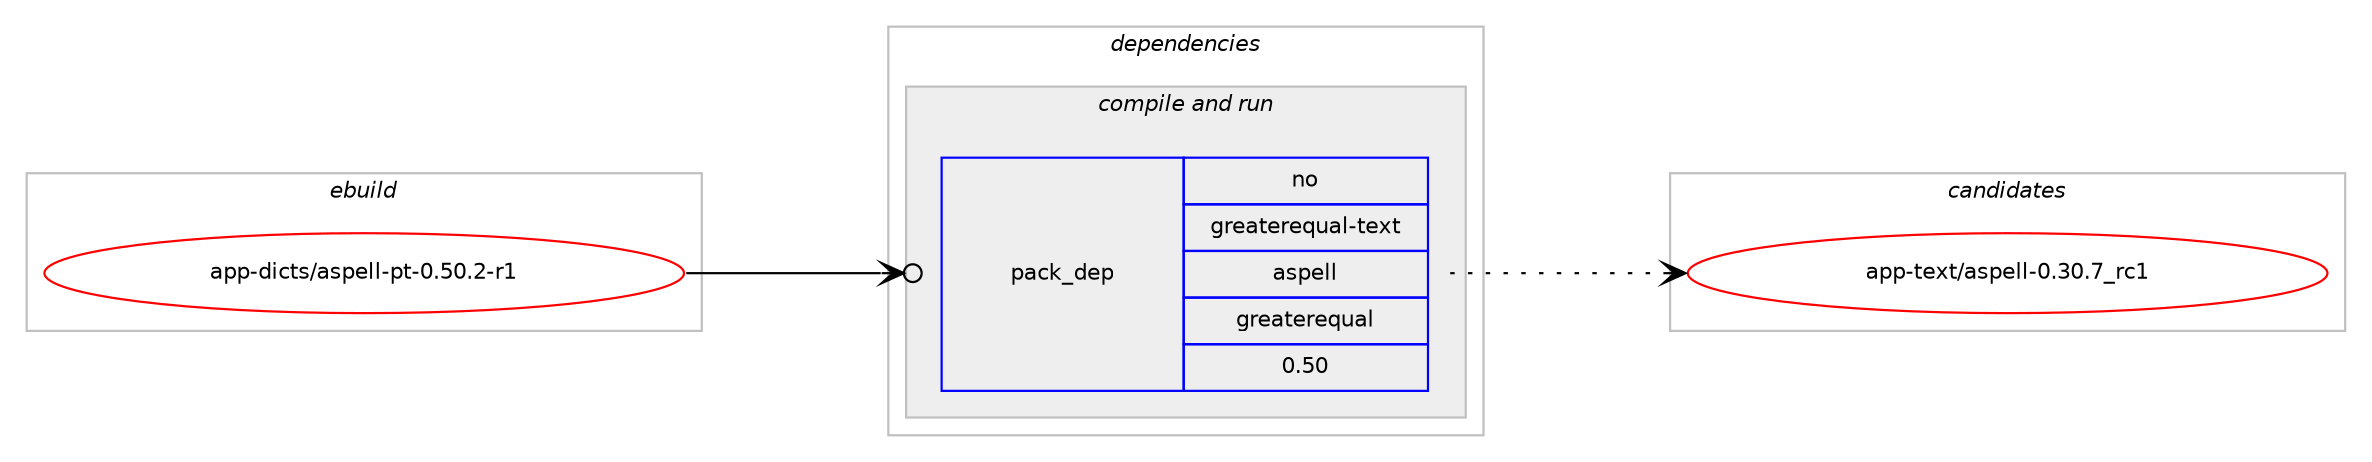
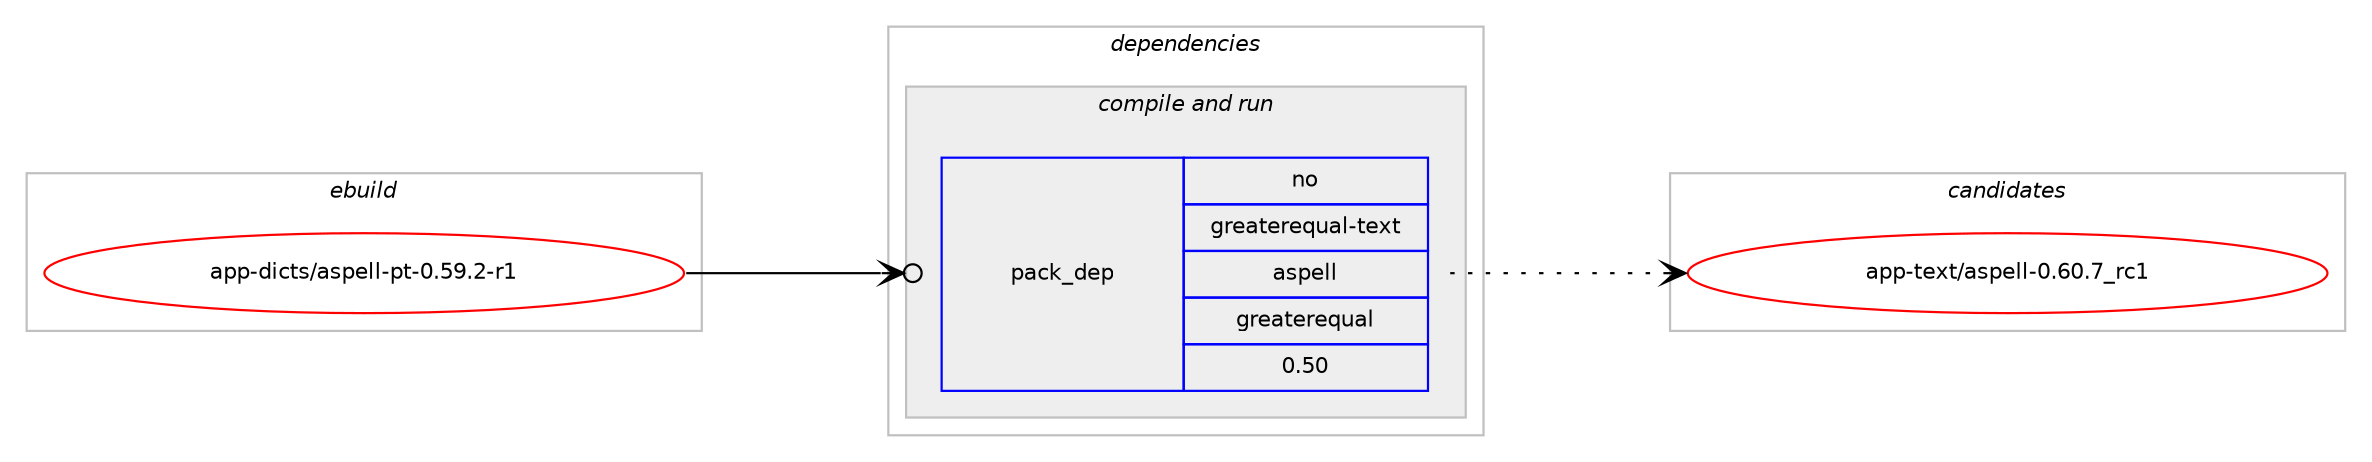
node "app-dicts/aspell-pt-0.50.2-r1": label "app-dicts/aspell-pt-0.50.2-r1" -> "app-dicts/aspell-pt-0.59.2-r1"
node "app-text/aspell-0.30.7_rc1": label "app-text/aspell-0.30.7_rc1" -> "app-text/aspell-0.60.7_rc1"
